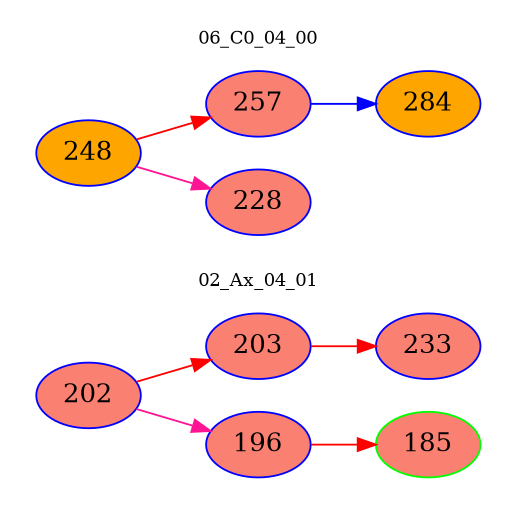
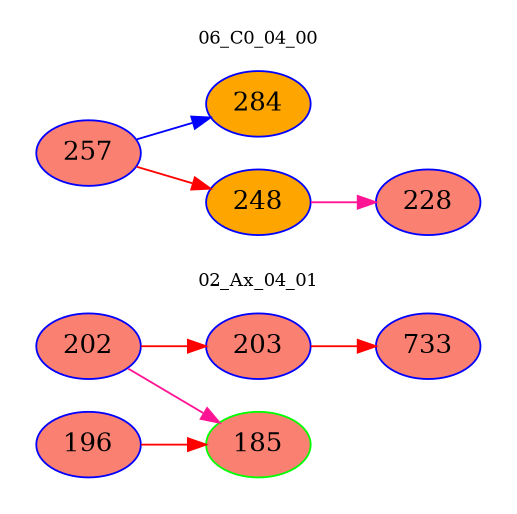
edge "248" -> "257": reversed
node "233": label "233" -> "733"
edge "202" -> "196": now "202" -> "185"
